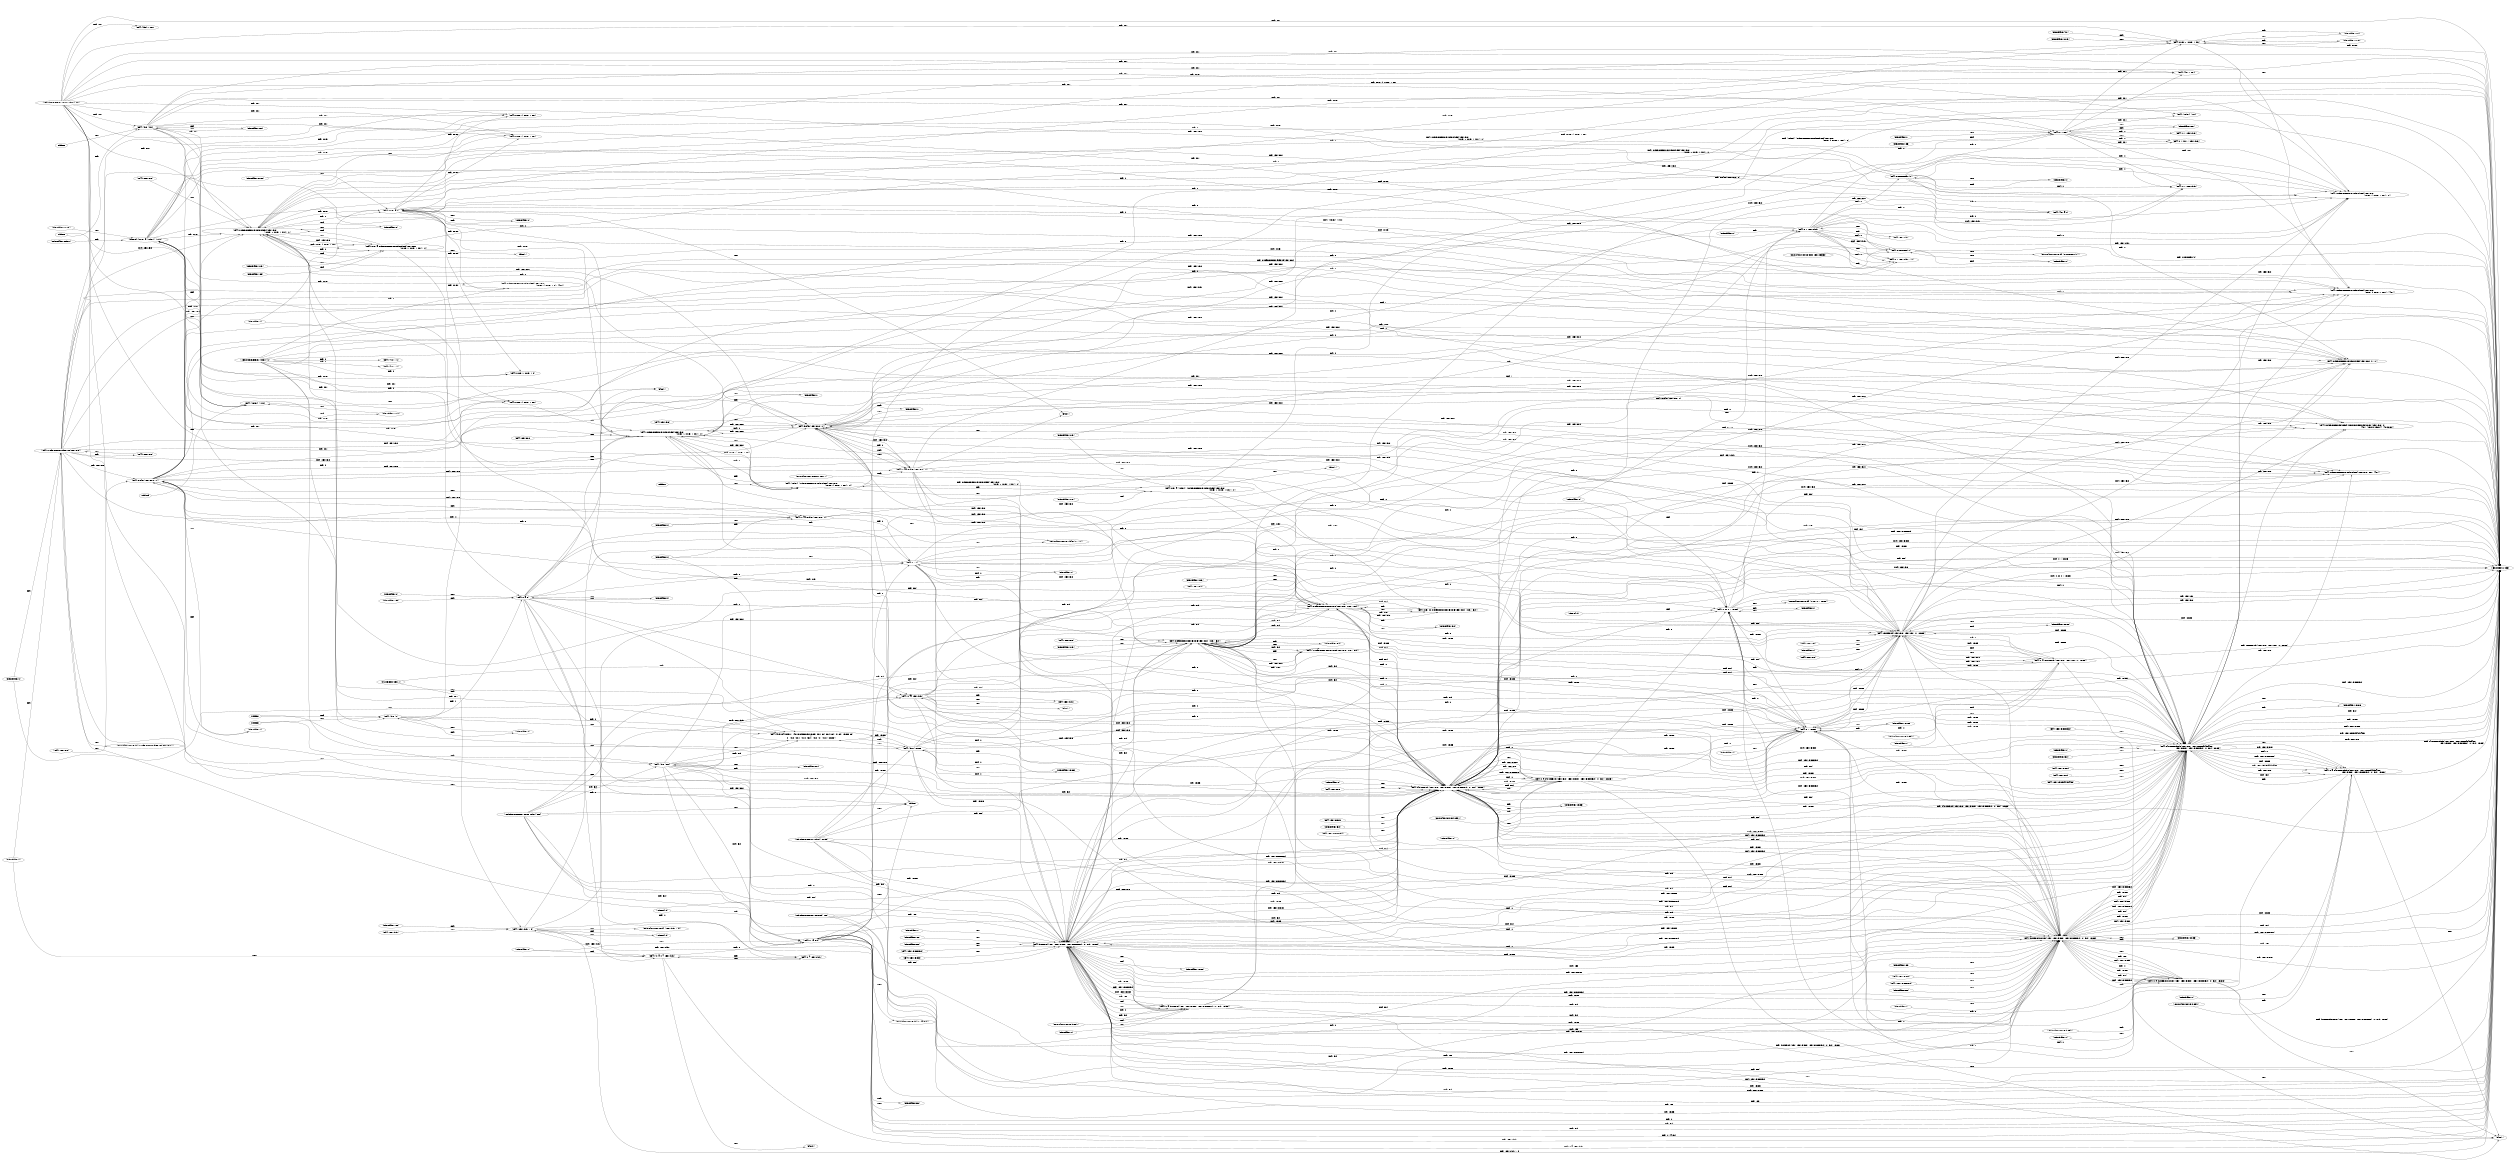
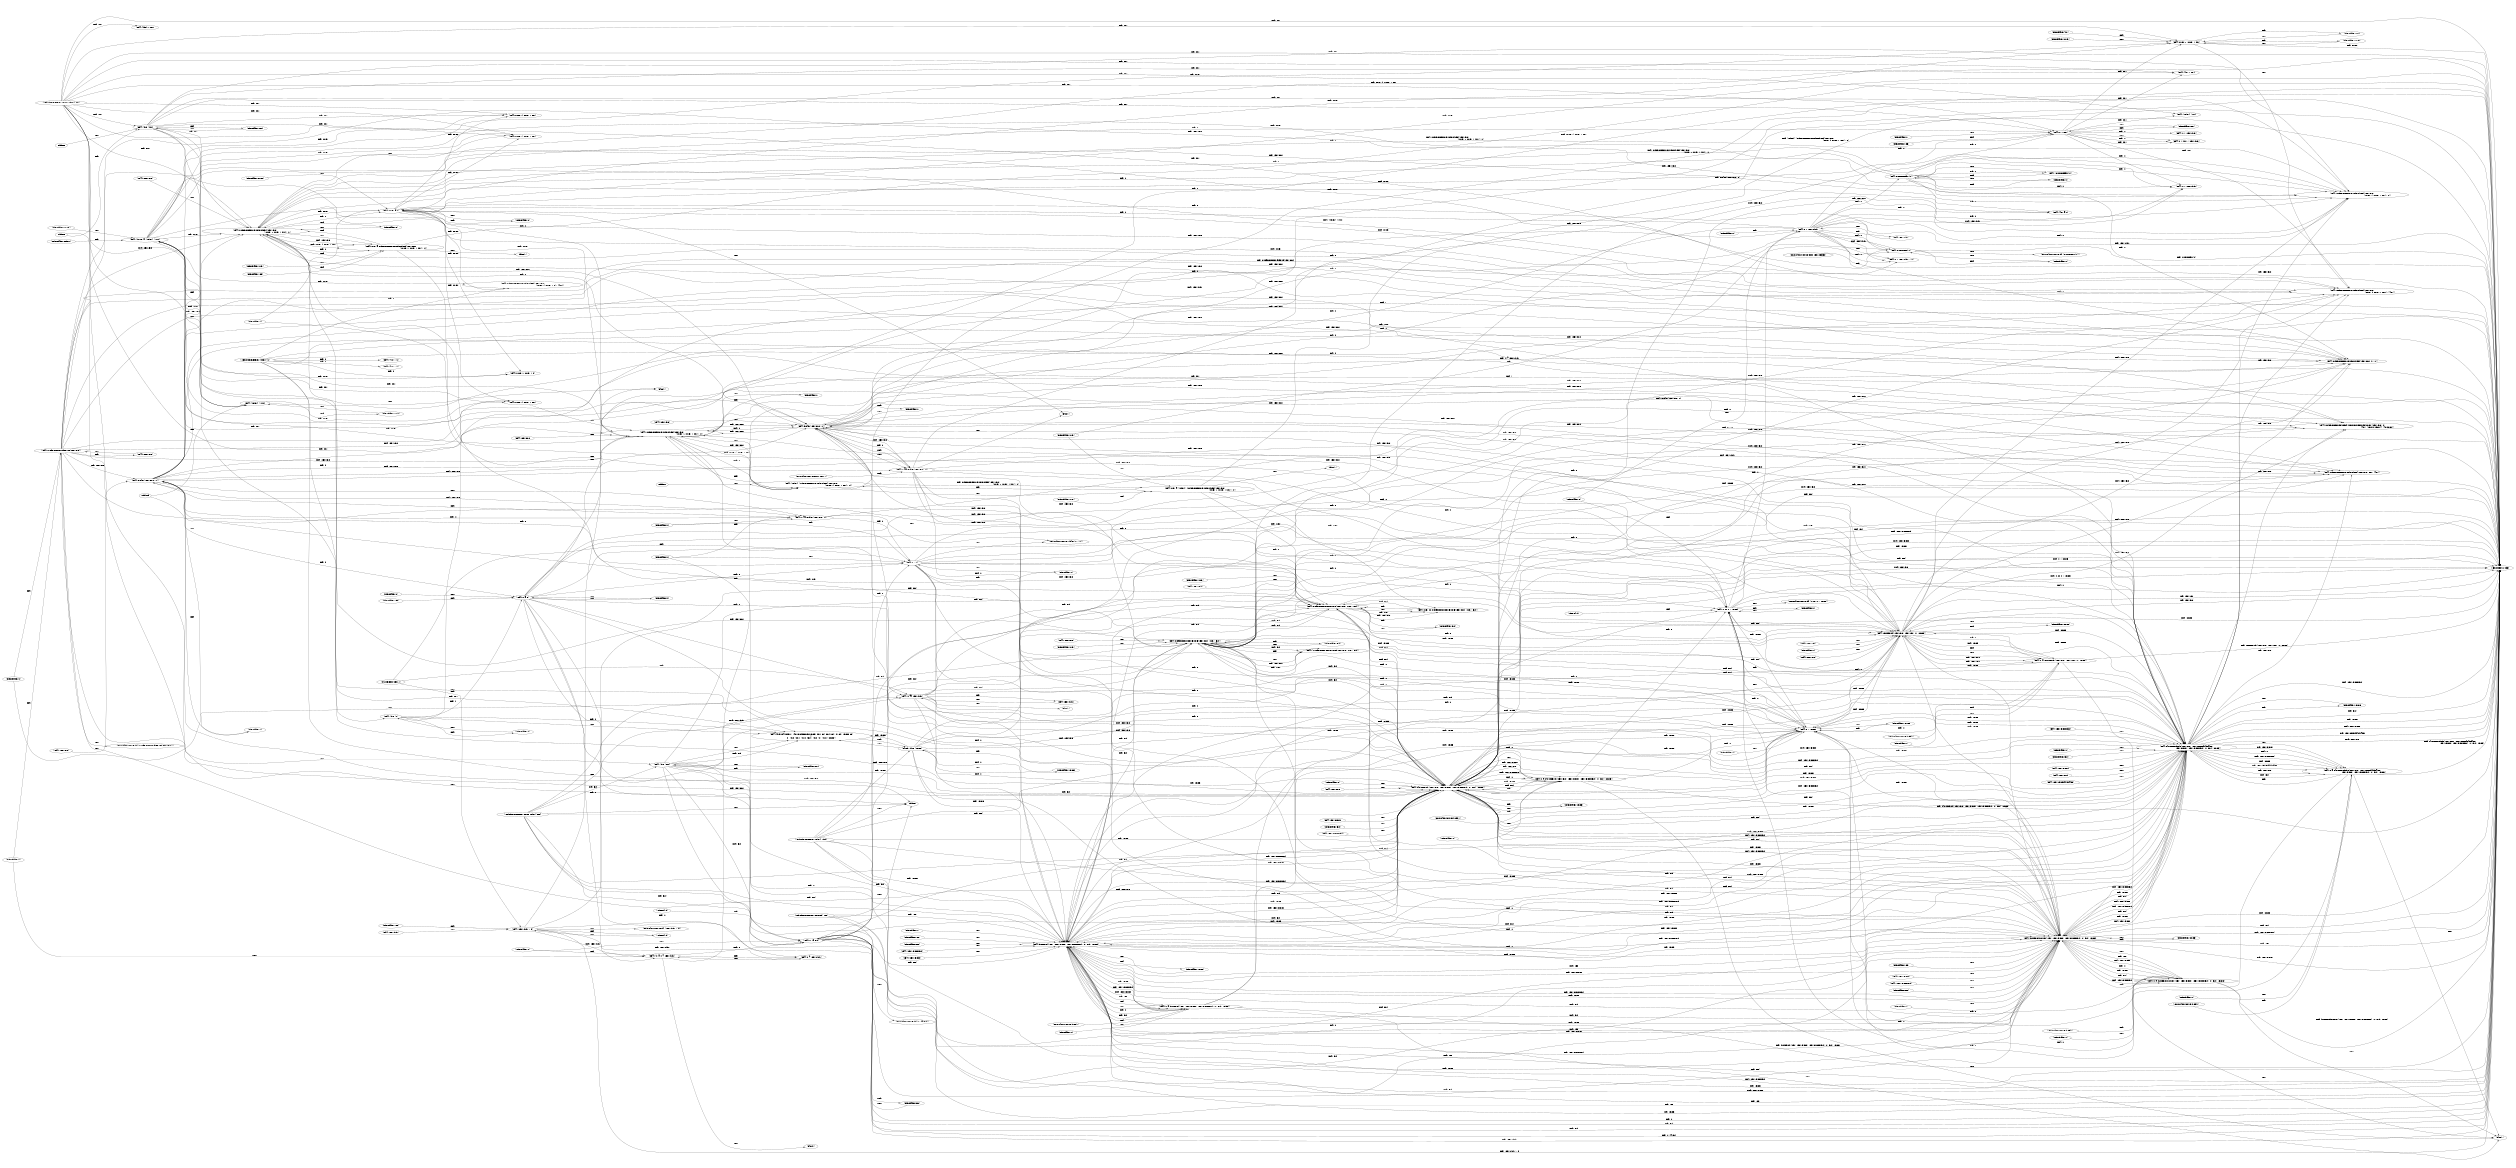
node "(Call,!ON_STR_BEGIN(p))": added
node "(Literal,*pprev = (UChar* )NULL)": label "(Literal,*pprev = (UChar* )NULL)" -> "(Call,*pprev = (UChar* )NULL)"
edge "(MethodParameterIn,UChar* s)" -> "(Call,p - reg->dmin < s)": removed, label "DDG: s"
edge "(MethodParameterIn,UChar* s)" -> "(Call,p = s)": now "1000119" -> "(Call,p = s)"
edge "(JumpTarget,retry:)" -> "(Call,p < q)": added, label "CFG:"
edge "(Call,p < range)" -> "(MethodReturn,RET)": removed, label "DDG: range"
node "1000134": removed
node "1000131": removed
node "(Call,(int )range)": label "(Call,(int )range)" -> "(Block,(int )range)"
node "(MethodParameterIn,UChar* range)": label "(MethodParameterIn,UChar* range)" -> "(MethodParameterIn,UChar* with)"
edge "(Call,*q = p + reg->dmin)" -> "(MethodReturn,RET)": now "(Call,*q = p + reg->dmin)" -> "(Call,onigenc_get_prev_char_head(reg->enc, s, p))"
